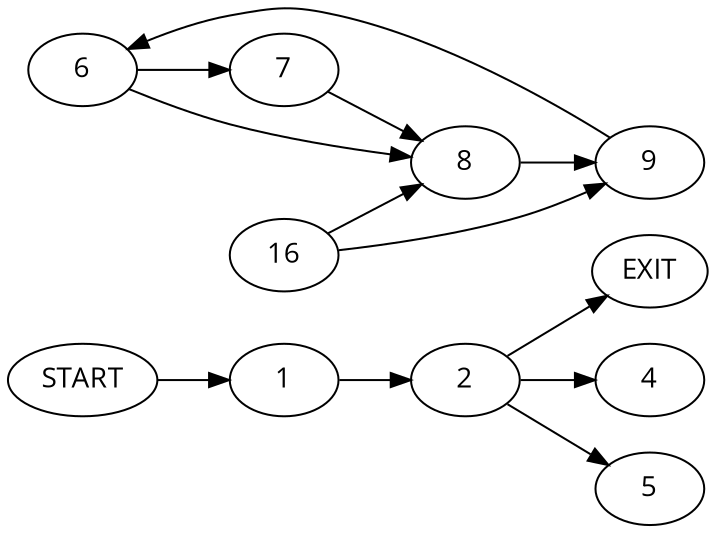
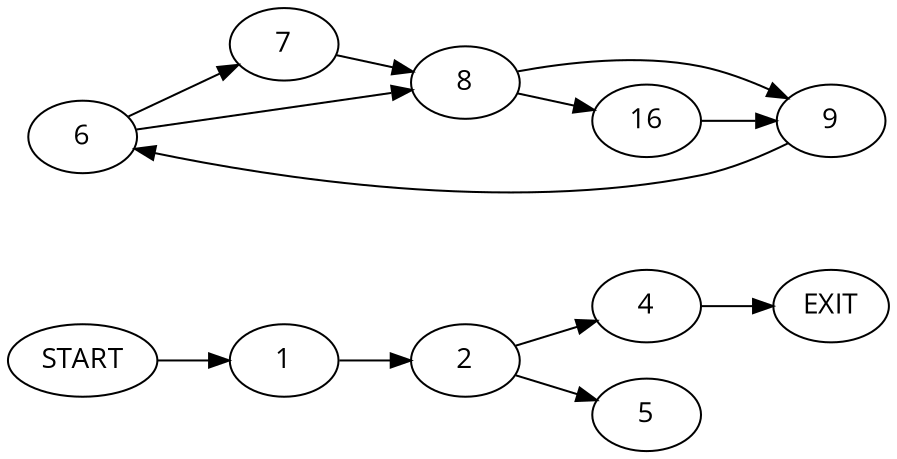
edge "16" -> "8": reversed
edge "2" -> "EXIT": now "4" -> "EXIT"
